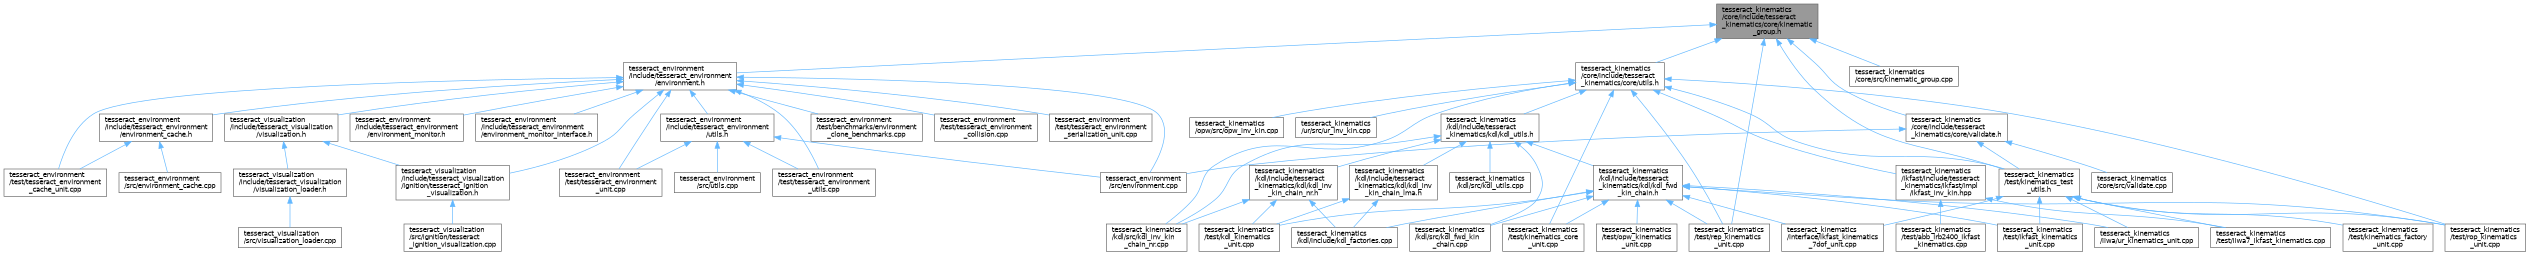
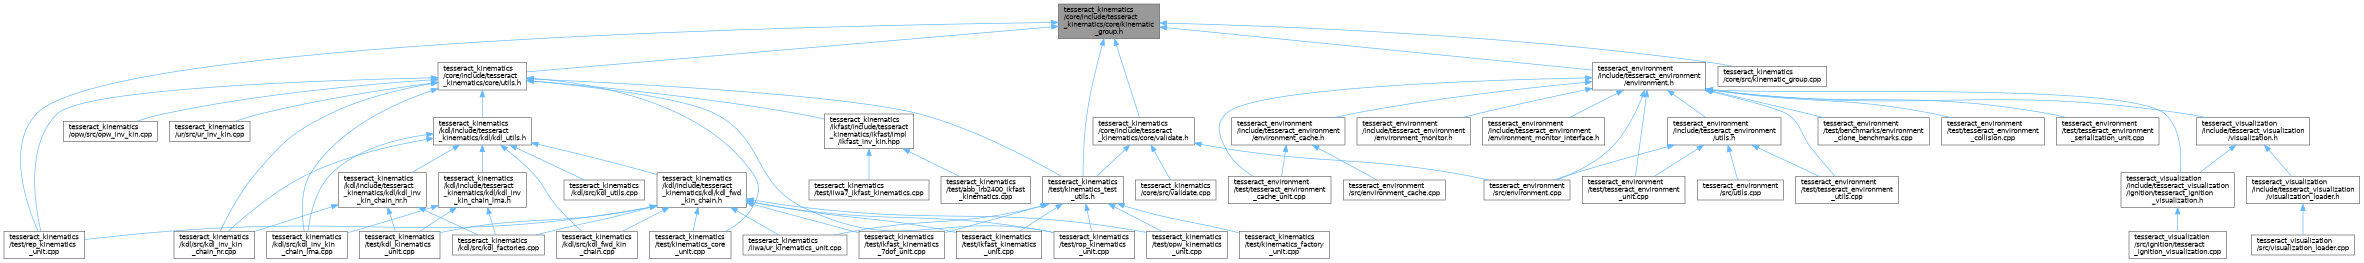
edge "tesseract_kinematics /test/iiwa7_ikfast_kinematics.cpp" -> "tesseract_kinematics /test/kinematics_test _utils.h": now "tesseract_kinematics /test/opw_kinematics _unit.cpp" -> "tesseract_kinematics /test/kinematics_test _utils.h"
node "tesseract_kinematics /kdl/include/kdl_factories.cpp": label "tesseract_kinematics /kdl/include/kdl_factories.cpp" -> "tesseract_kinematics /kdl/src/kdl_factories.cpp"
node "tesseract_kinematics /interface/ikfast_kinematics _7dof_unit.cpp": label "tesseract_kinematics /interface/ikfast_kinematics _7dof_unit.cpp" -> "tesseract_kinematics /test/ikfast_kinematics _7dof_unit.cpp"
node "tesseract_kinematics /kdl/src/kdl_inv_kin _chain_lma.cpp": added
